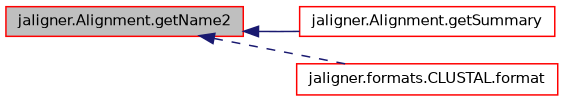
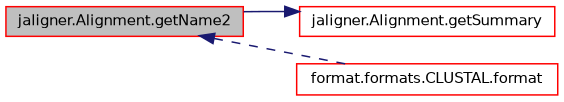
edge "jaligner.Alignment.getSummary" -> "jaligner.Alignment.getName2": reversed
node "jaligner.formats.CLUSTAL.format": label "jaligner.formats.CLUSTAL.format" -> "format.formats.CLUSTAL.format"
